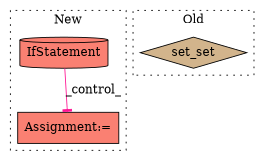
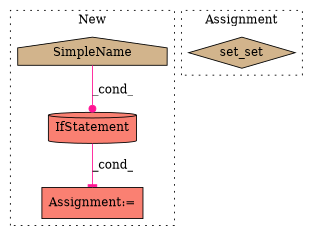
cluster "Old": label "Old" -> "Assignment"
node "SimpleName": added
edge "IfStatement" -> "Assignment:=": label "_control_" -> "_cond_"
